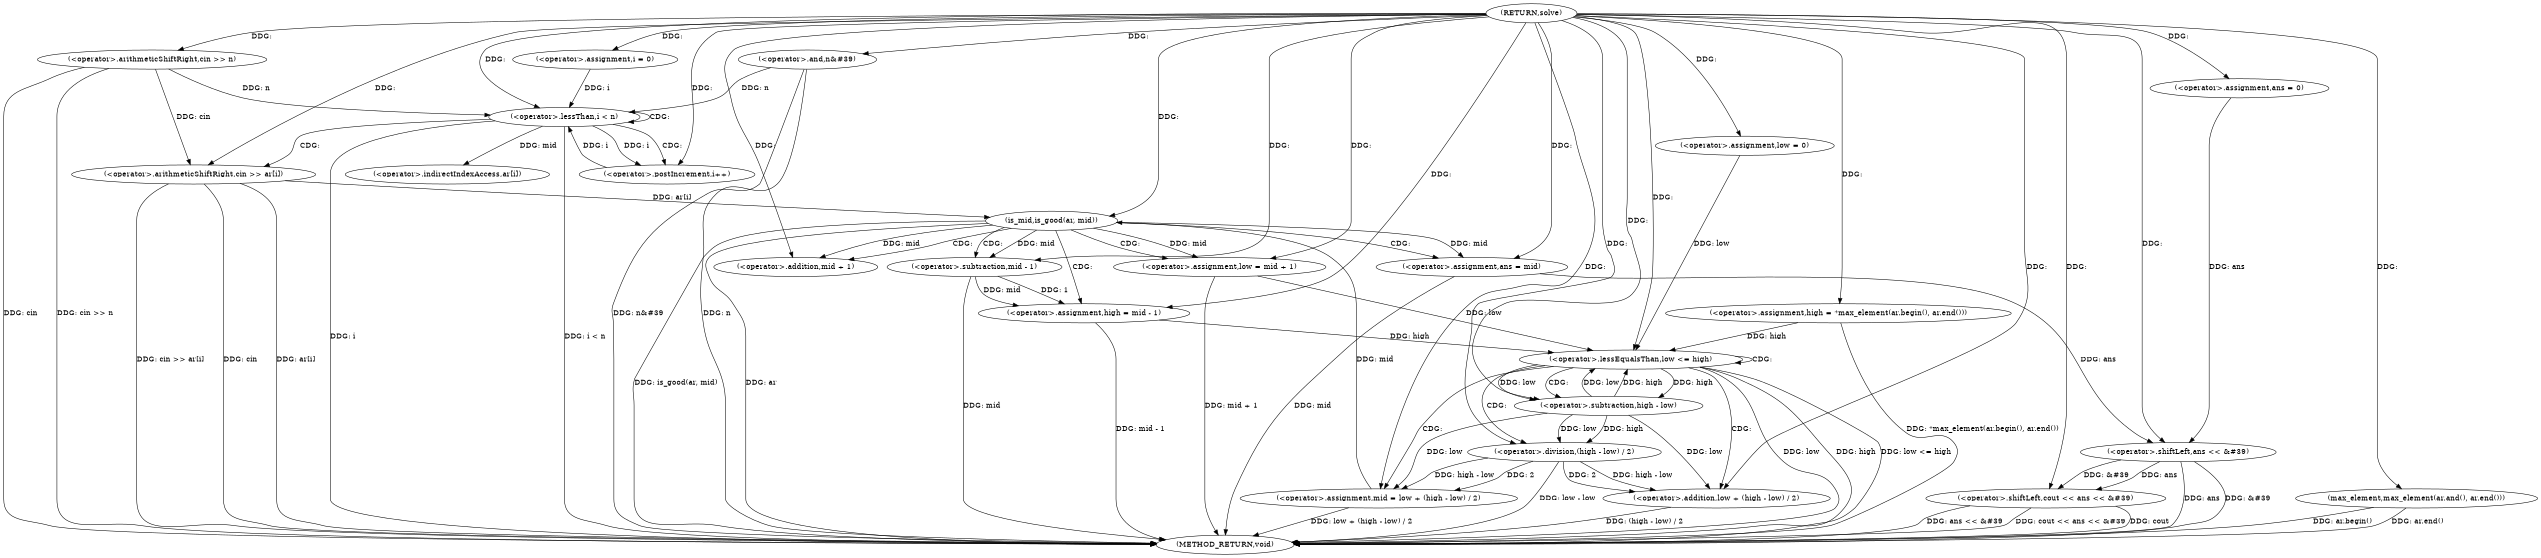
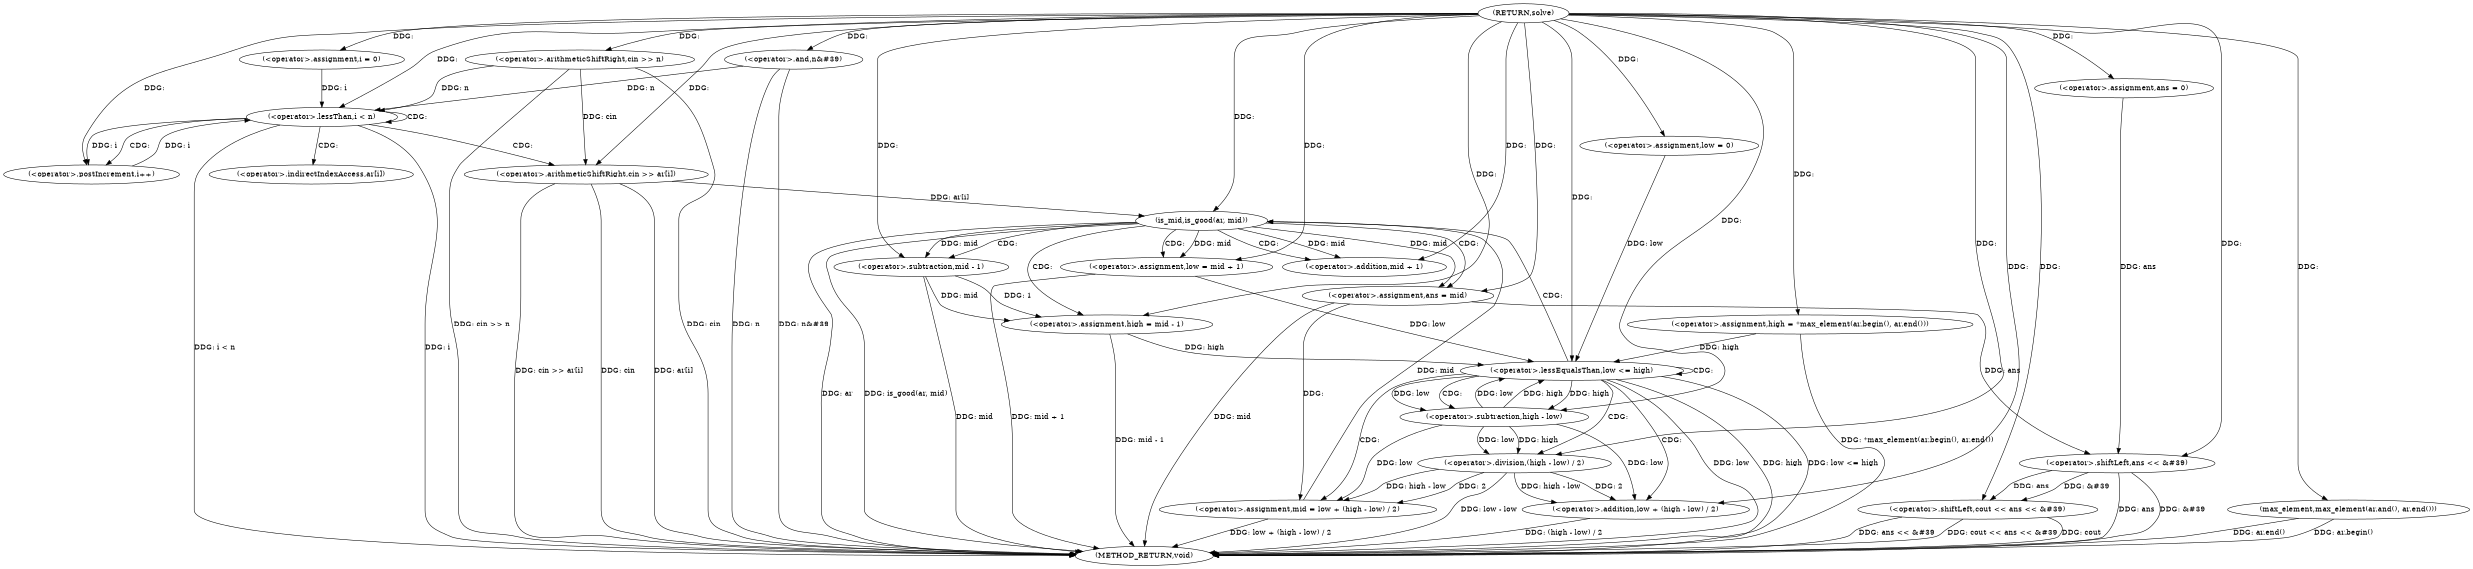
edge "(<operator>.lessThan,i < n)" -> "(<operator>.indirectIndexAccess,ar[i])": label "DDG: mid" -> "CDG: "
edge "(<operator>.lessEqualsThan,low <= high)" -> "(is_mid,is_good(ar, mid))": added, label "CDG:"
edge "(RETURN,solve)" -> "(<operator>.assignment,mid = low + (high - low) / 2)": now "(<operator>.assignment,ans = mid)" -> "(<operator>.assignment,mid = low + (high - low) / 2)"
